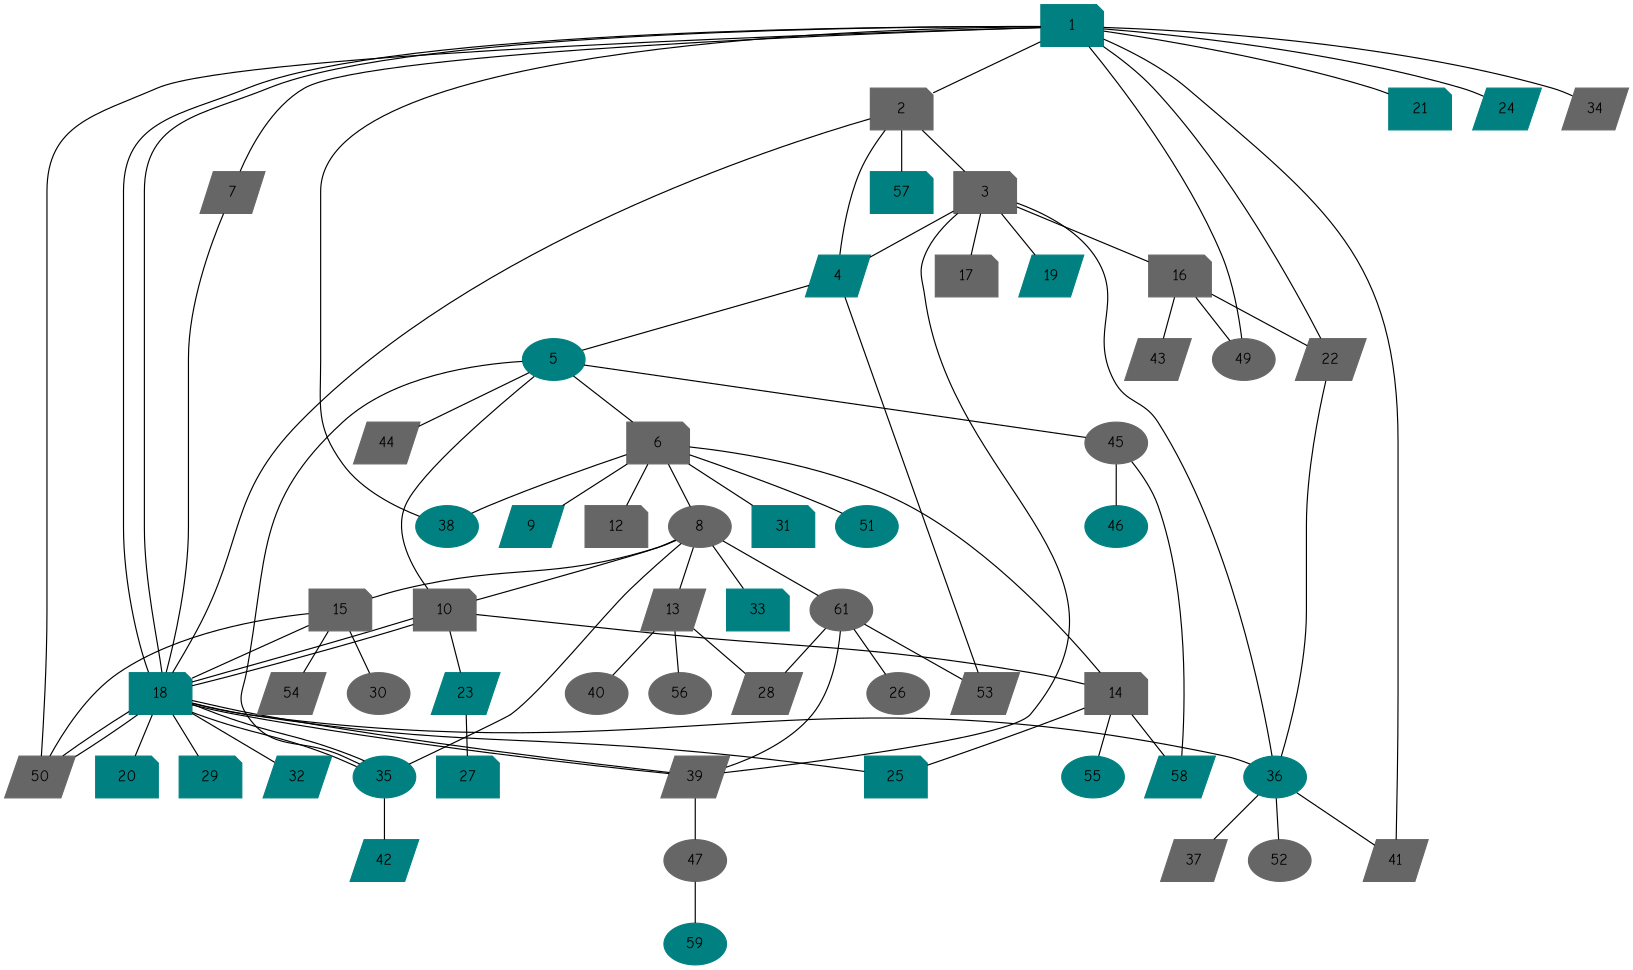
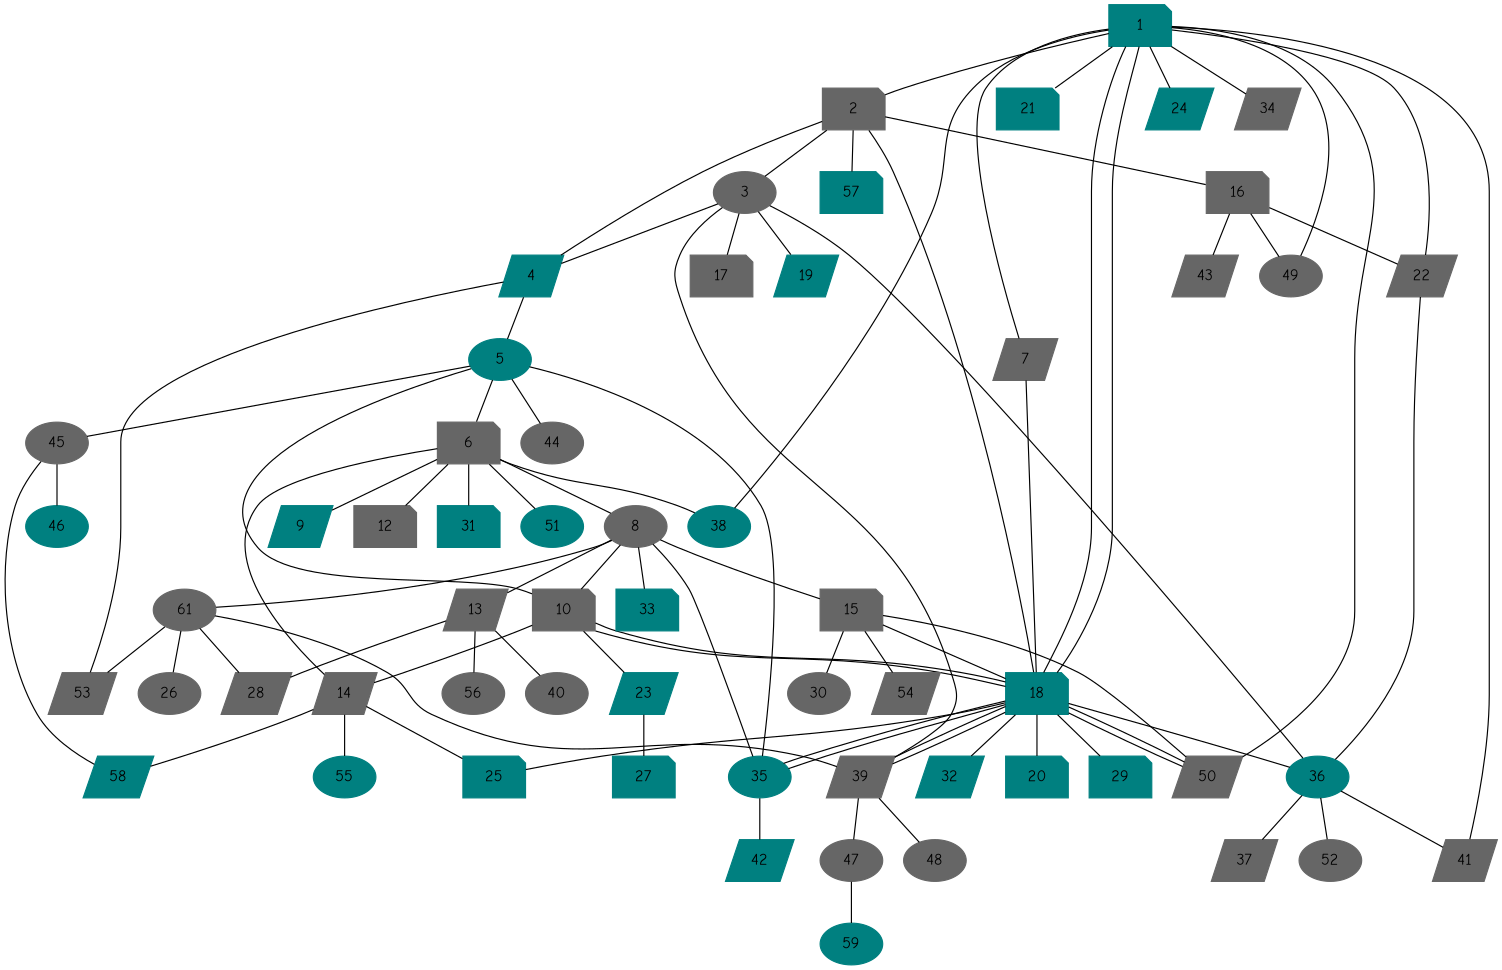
node "3": shape note -> ellipse
edge "3" -- "16": now "2" -- "16"
node "44": shape parallelogram -> ellipse
node "14": shape note -> parallelogram
node "48": added
